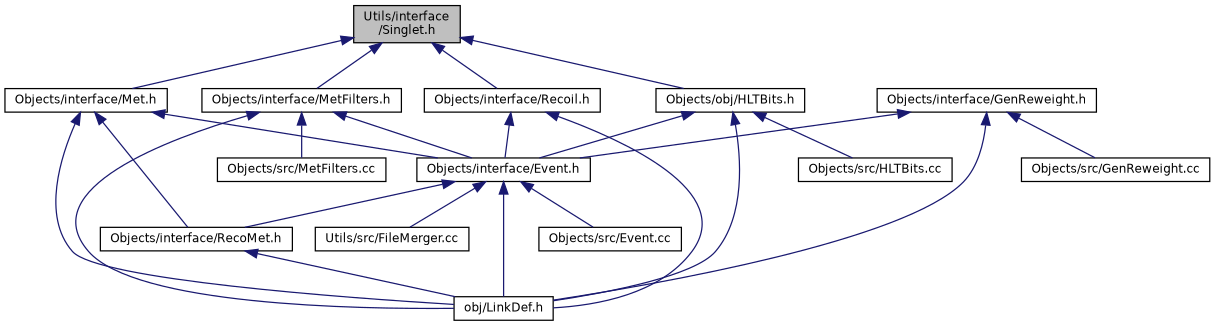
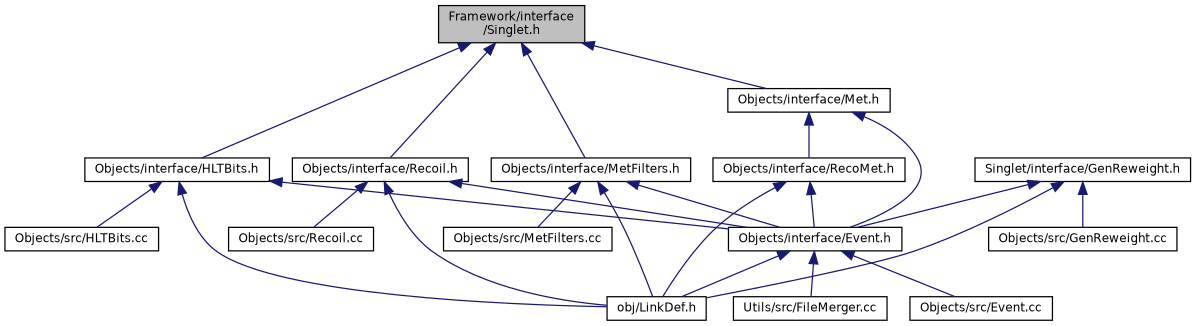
node "Utils/interface /Singlet.h": label "Utils/interface /Singlet.h" -> "Framework/interface /Singlet.h"
node "Objects/obj/HLTBits.h": label "Objects/obj/HLTBits.h" -> "Objects/interface/HLTBits.h"
node "Objects/interface/GenReweight.h": label "Objects/interface/GenReweight.h" -> "Singlet/interface/GenReweight.h"
edge "Objects/interface/RecoMet.h" -> "Objects/interface/Event.h": reversed
node "Objects/src/Recoil.cc": added
edge "obj/LinkDef.h" -> "Objects/interface/Met.h": removed
